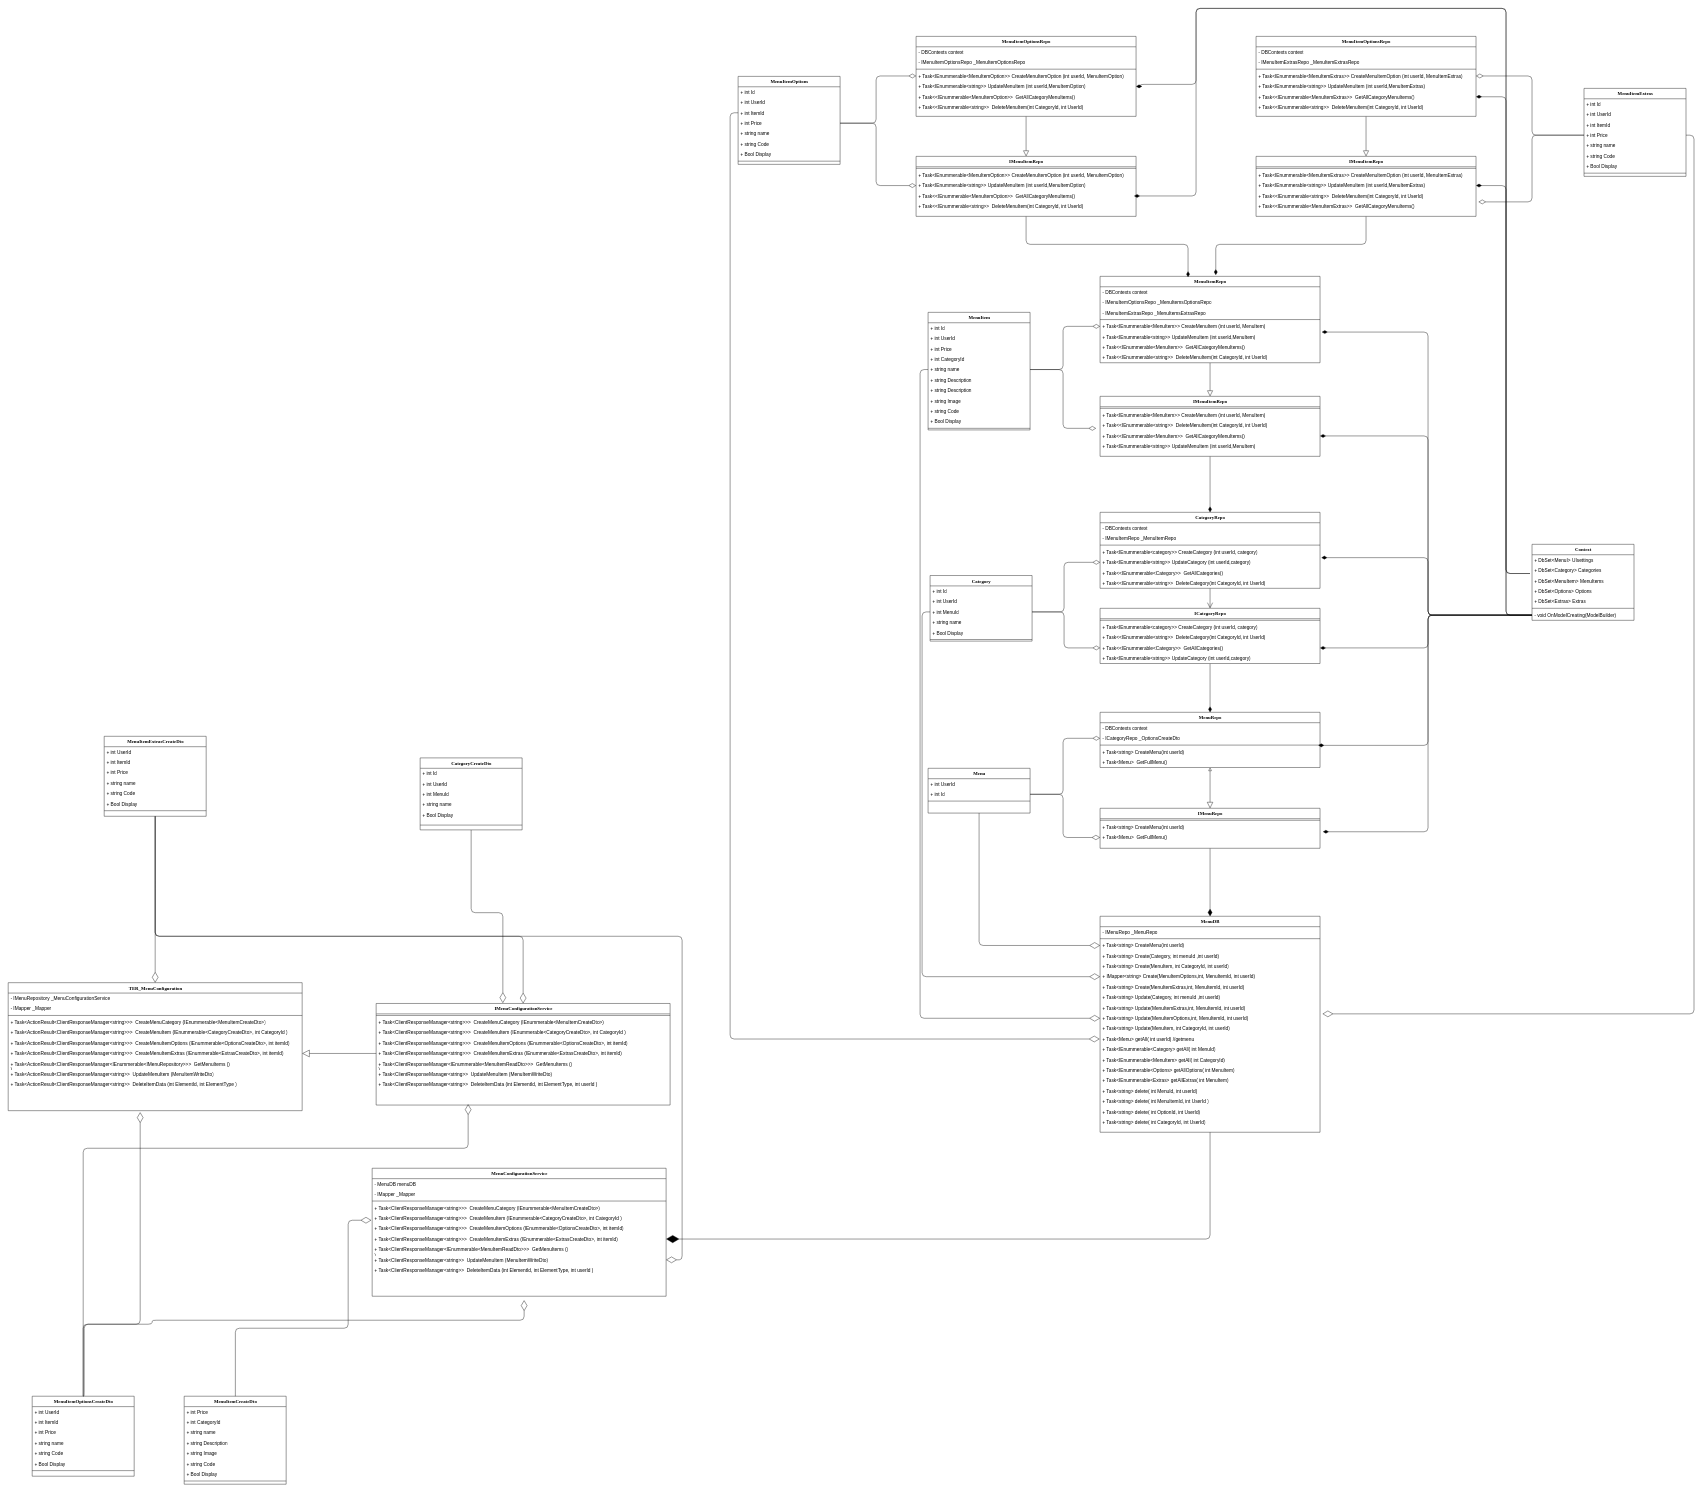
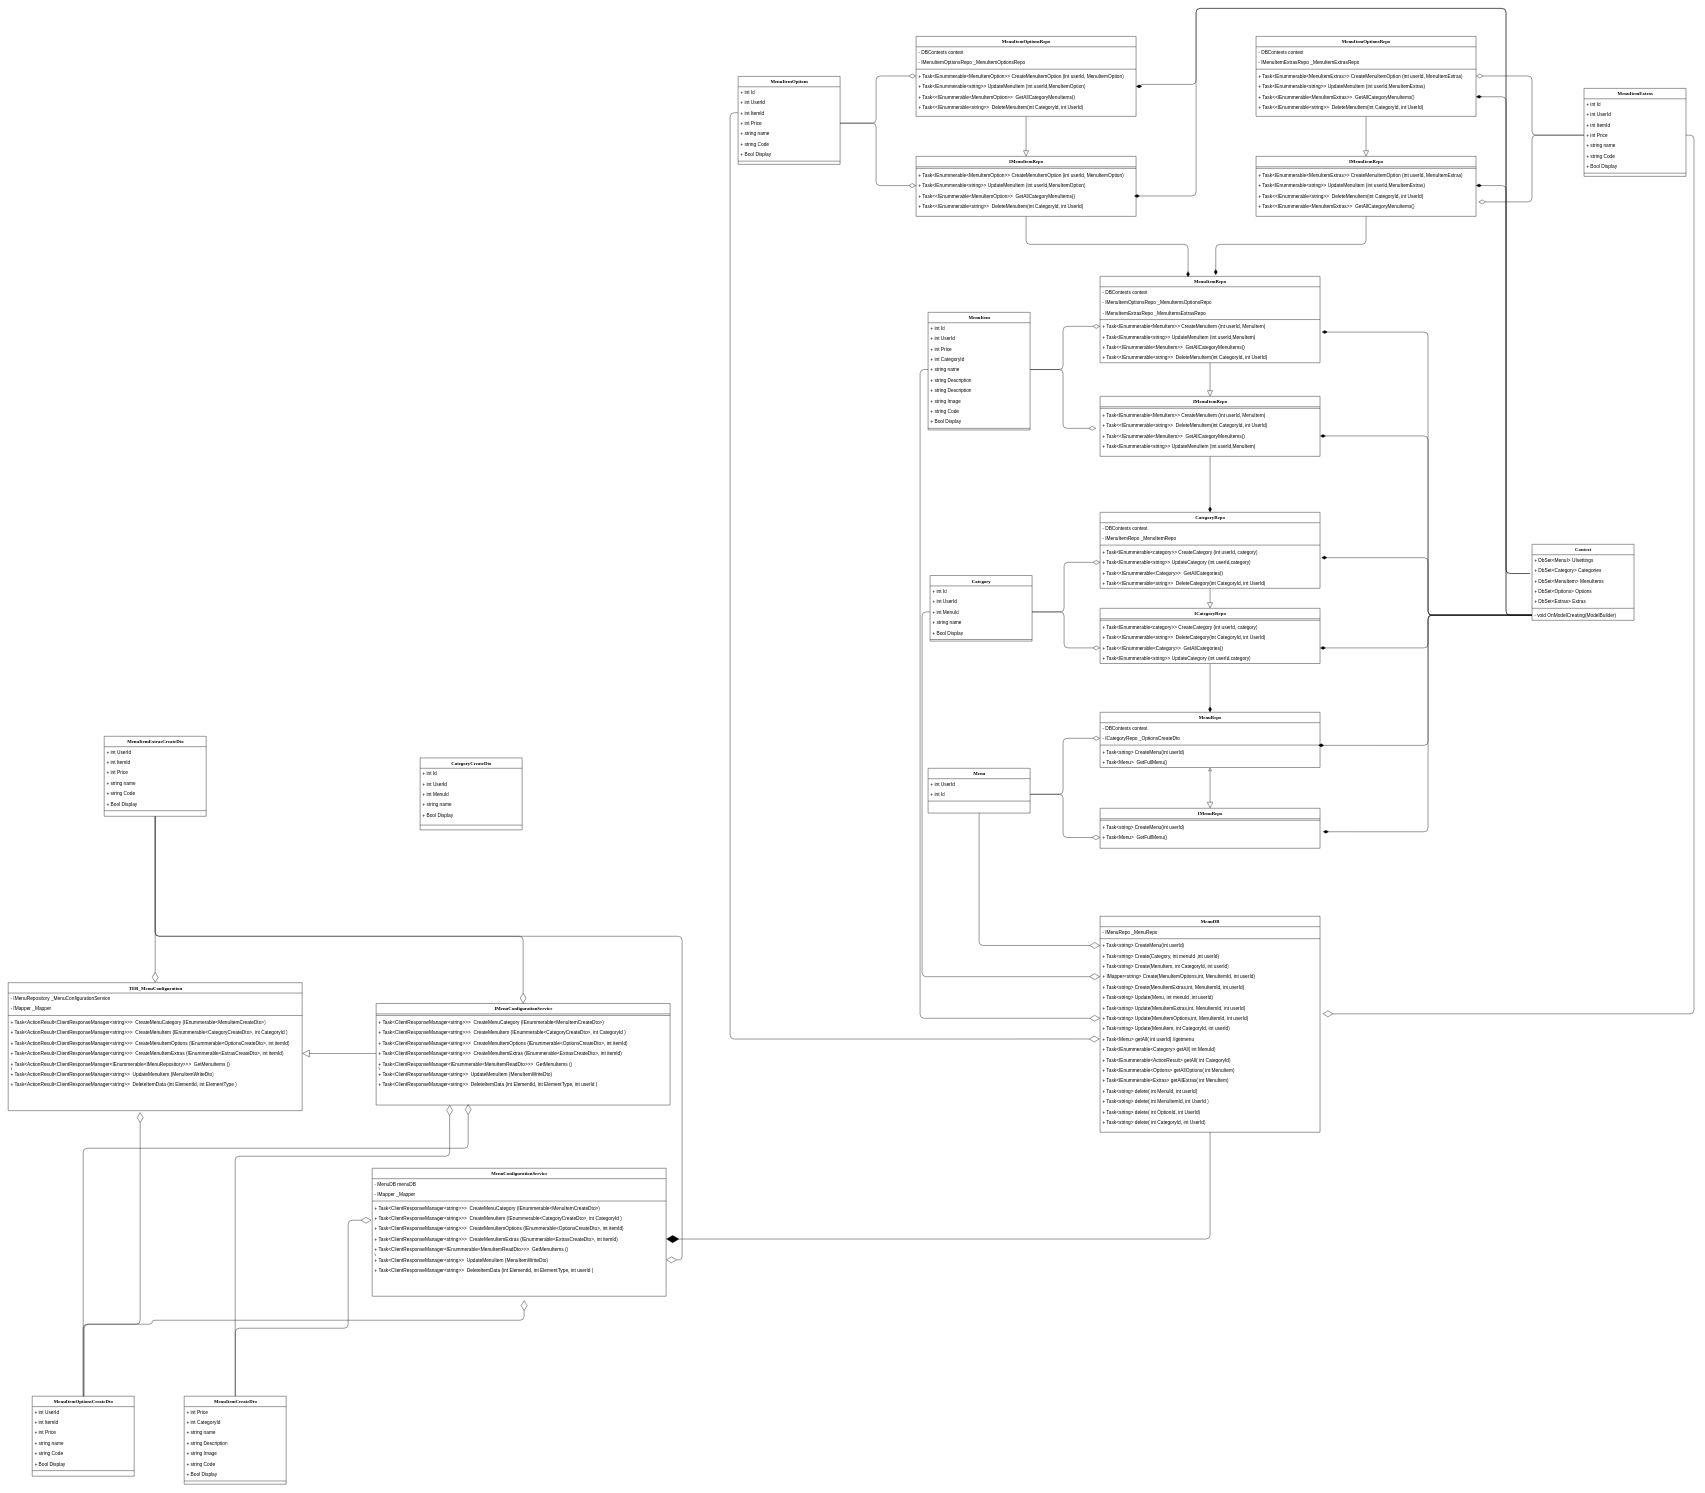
edge "CategoryRepo" -> "ICategoryRepo": arrowhead open -> block
edge "IMenuRepo" -> "MenuDB": removed
edge "CategoryCreateDto" -> "IMenuConfigurationService": removed
node "+ Task<string> Update(Category, int menuId ,int userId)": label "+ Task<string> Update(Category, int menuId ,int userId)" -> "+ Task<string> Update(Menu, int menuId ,int userId)"
node "+ Task<IEnummerable<MenuItem> getAll( int CategoryId)": label "+ Task<IEnummerable<MenuItem> getAll( int CategoryId)" -> "+ Task<IEnummerable<ActionResult> getAll( int CategoryId)"
edge "MenuItemCreateDto" -> "IMenuConfigurationService": added
